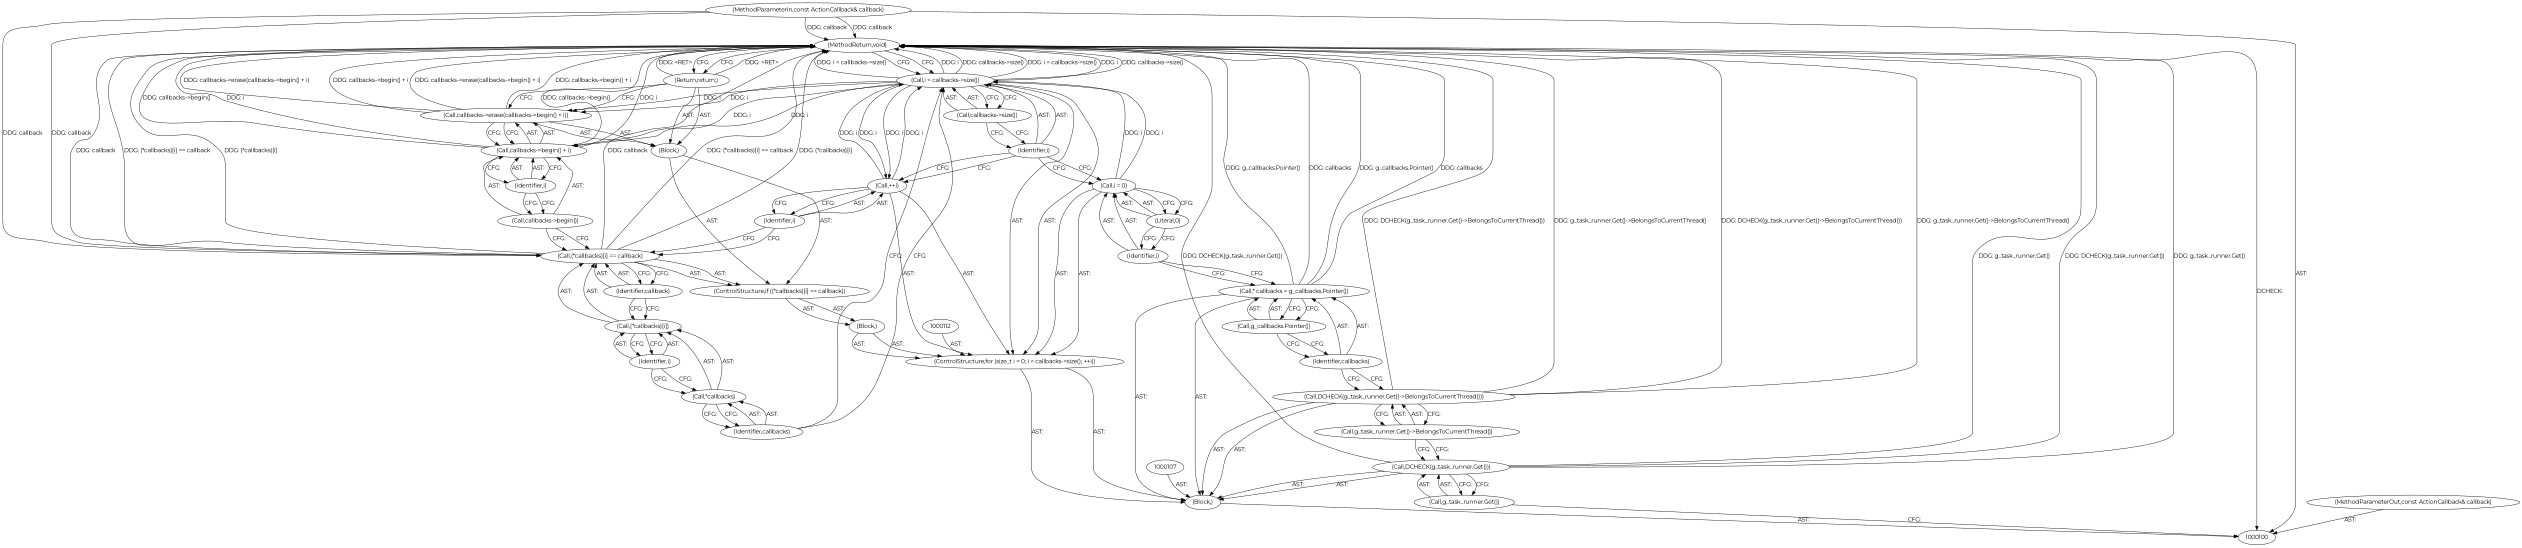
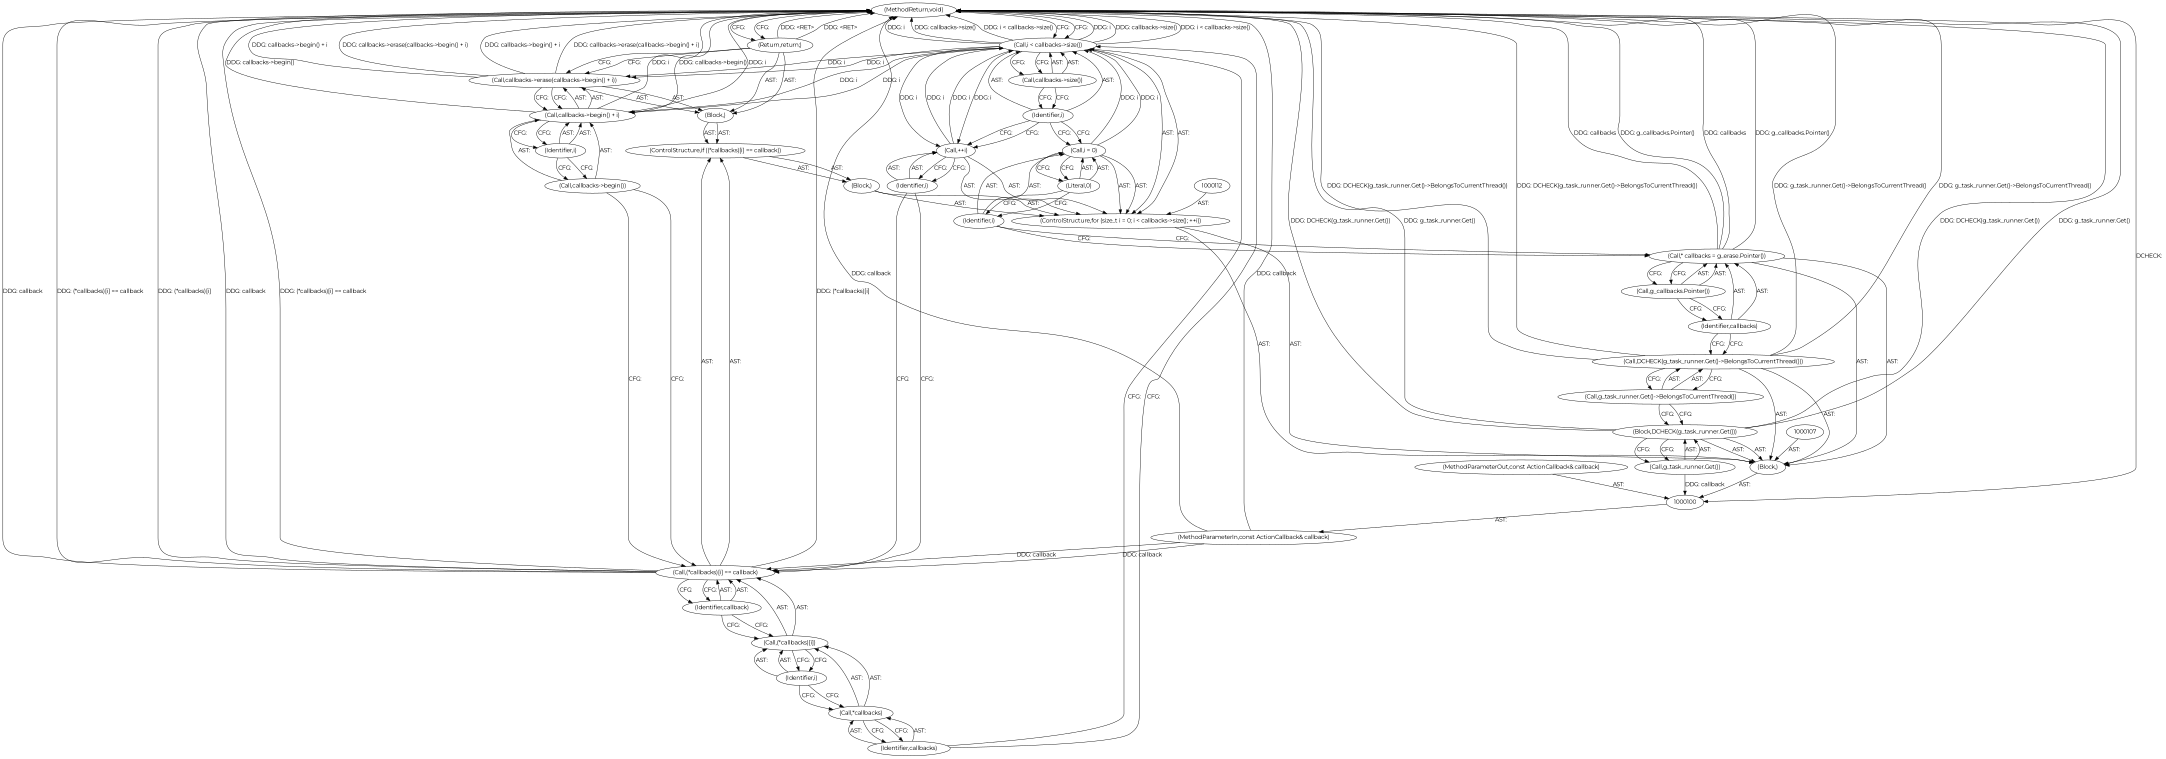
edge "(MethodParameterIn,const ActionCallback& callback)" -> "1000100": reversed
node "(Call,* callbacks = g_callbacks.Pointer())": label "(Call,* callbacks = g_callbacks.Pointer())" -> "(Call,* callbacks = g_erase.Pointer())"
node "(Call,DCHECK(g_task_runner.Get()))": label "(Call,DCHECK(g_task_runner.Get()))" -> "(Block,DCHECK(g_task_runner.Get()))"
edge "(Call,g_task_runner.Get())" -> "1000100": label "CFG: " -> "DDG: callback"
